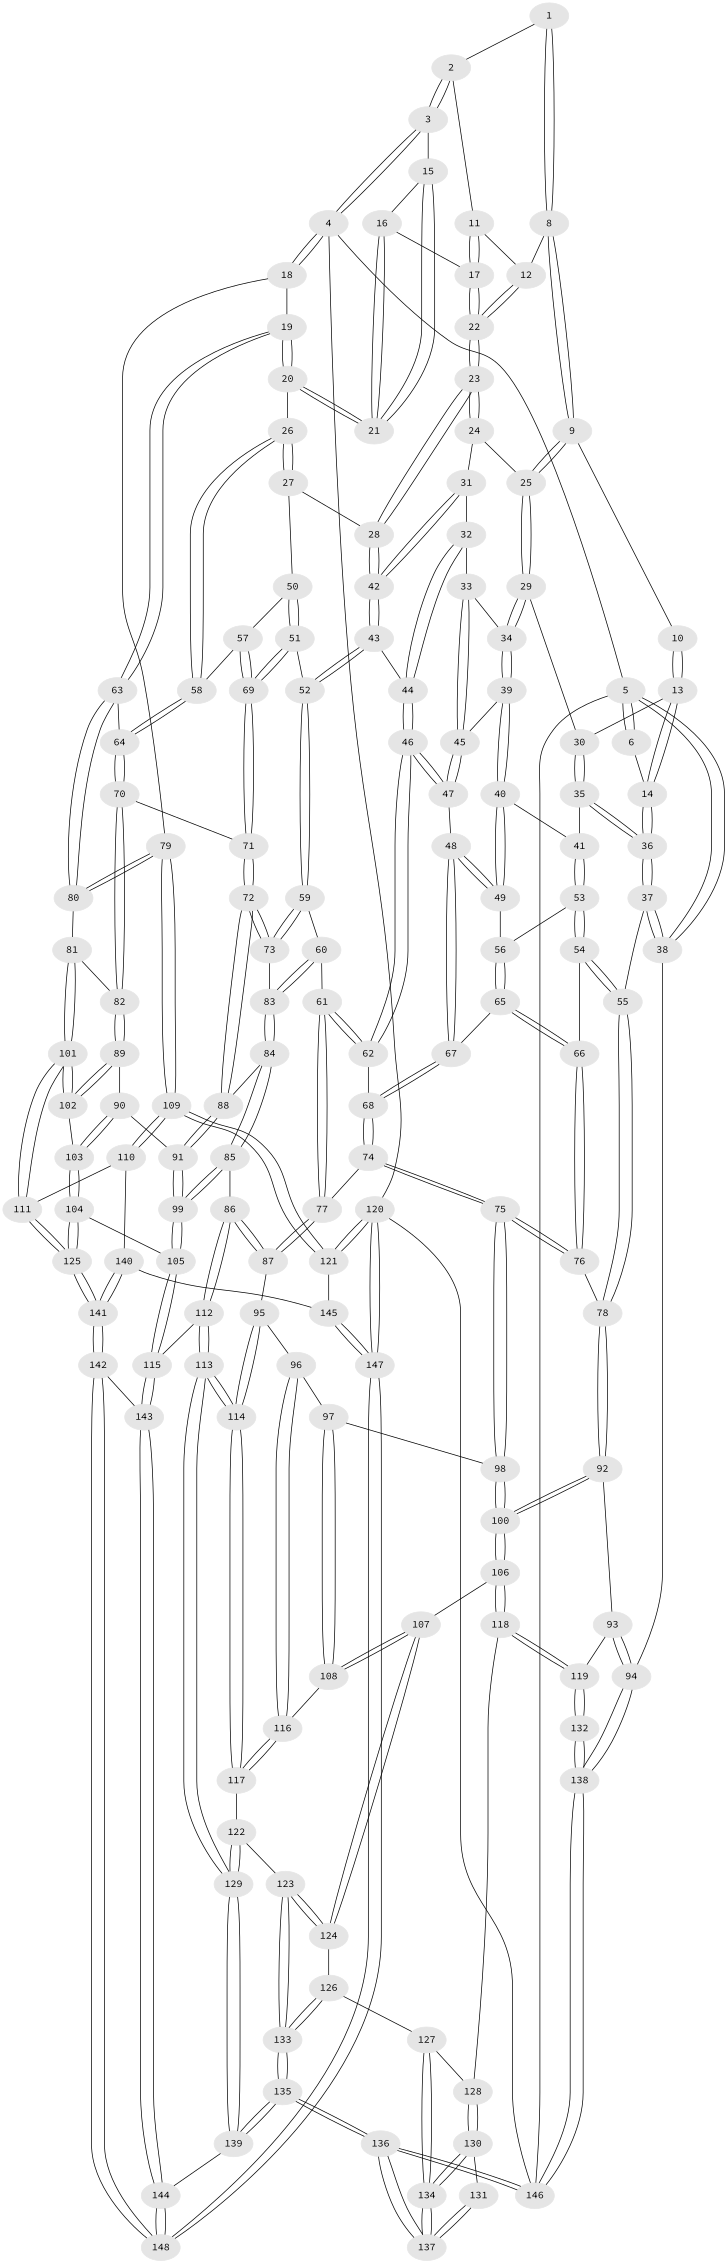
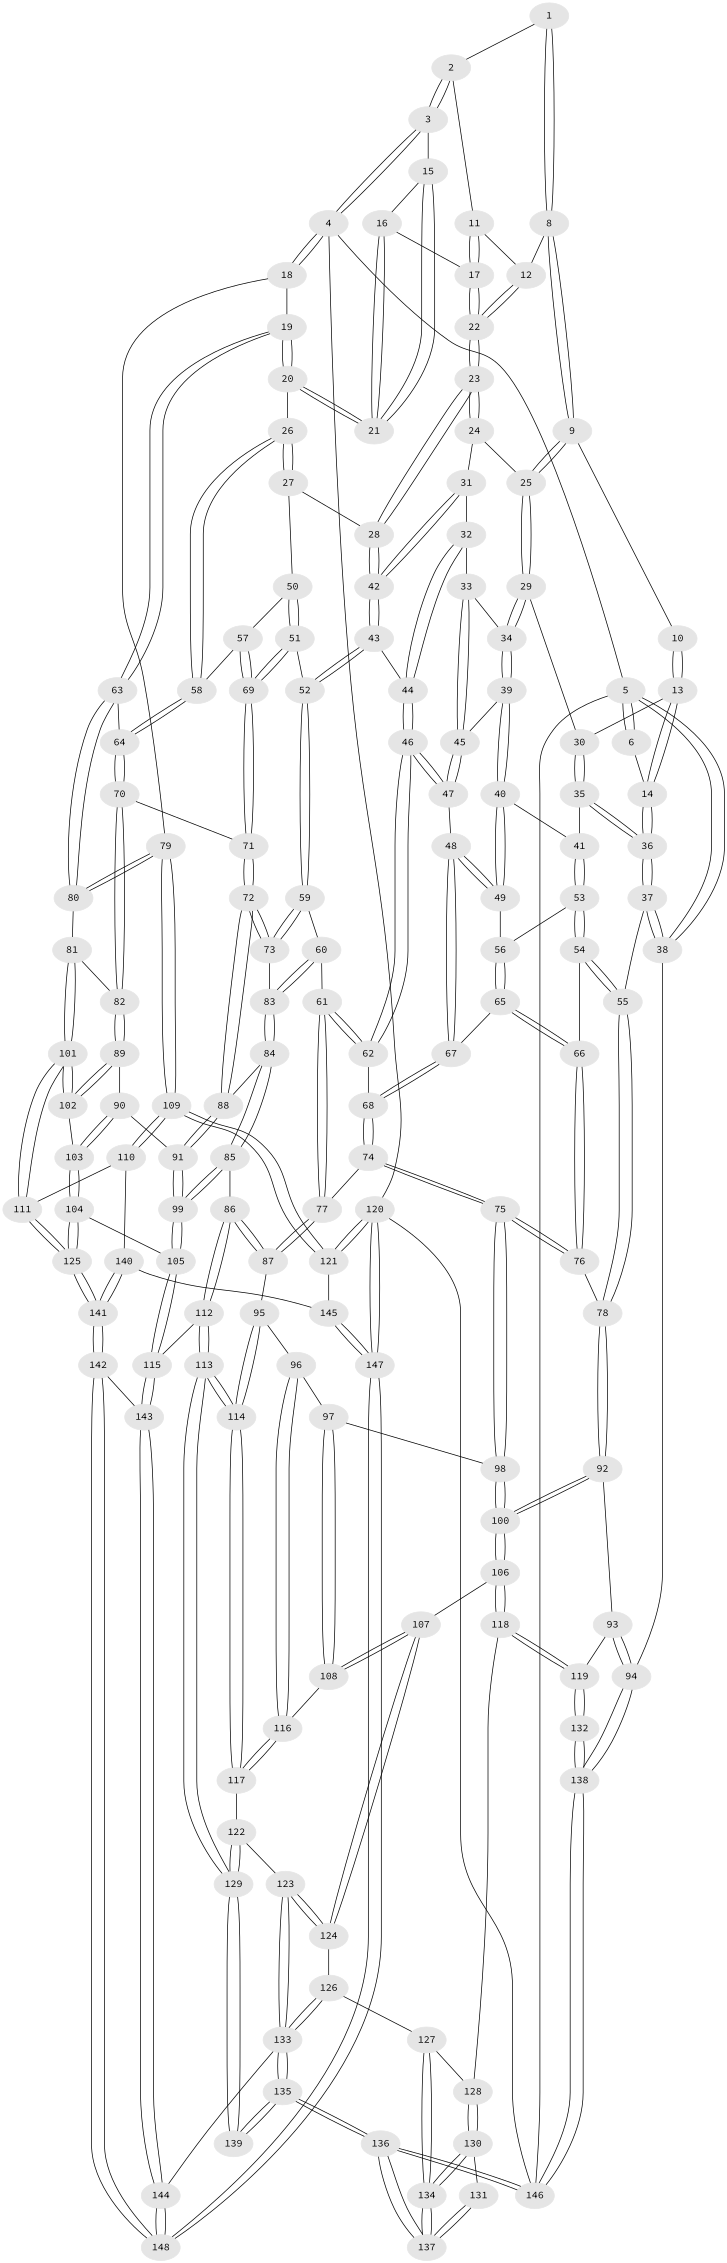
edge "139" -- "144": now "133" -- "144"
